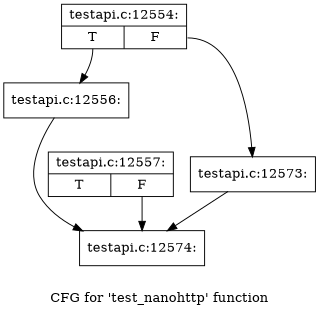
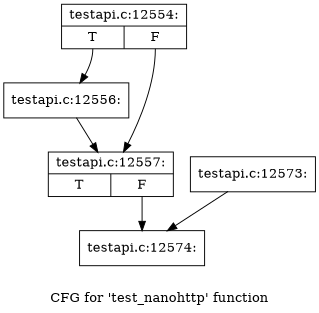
edge "testapi.c:12554:" -> "testapi.c:12573:": now "testapi.c:12554:" -> "testapi.c:12557:"
edge "testapi.c:12556:" -> "testapi.c:12574:": now "testapi.c:12556:" -> "testapi.c:12557:"
